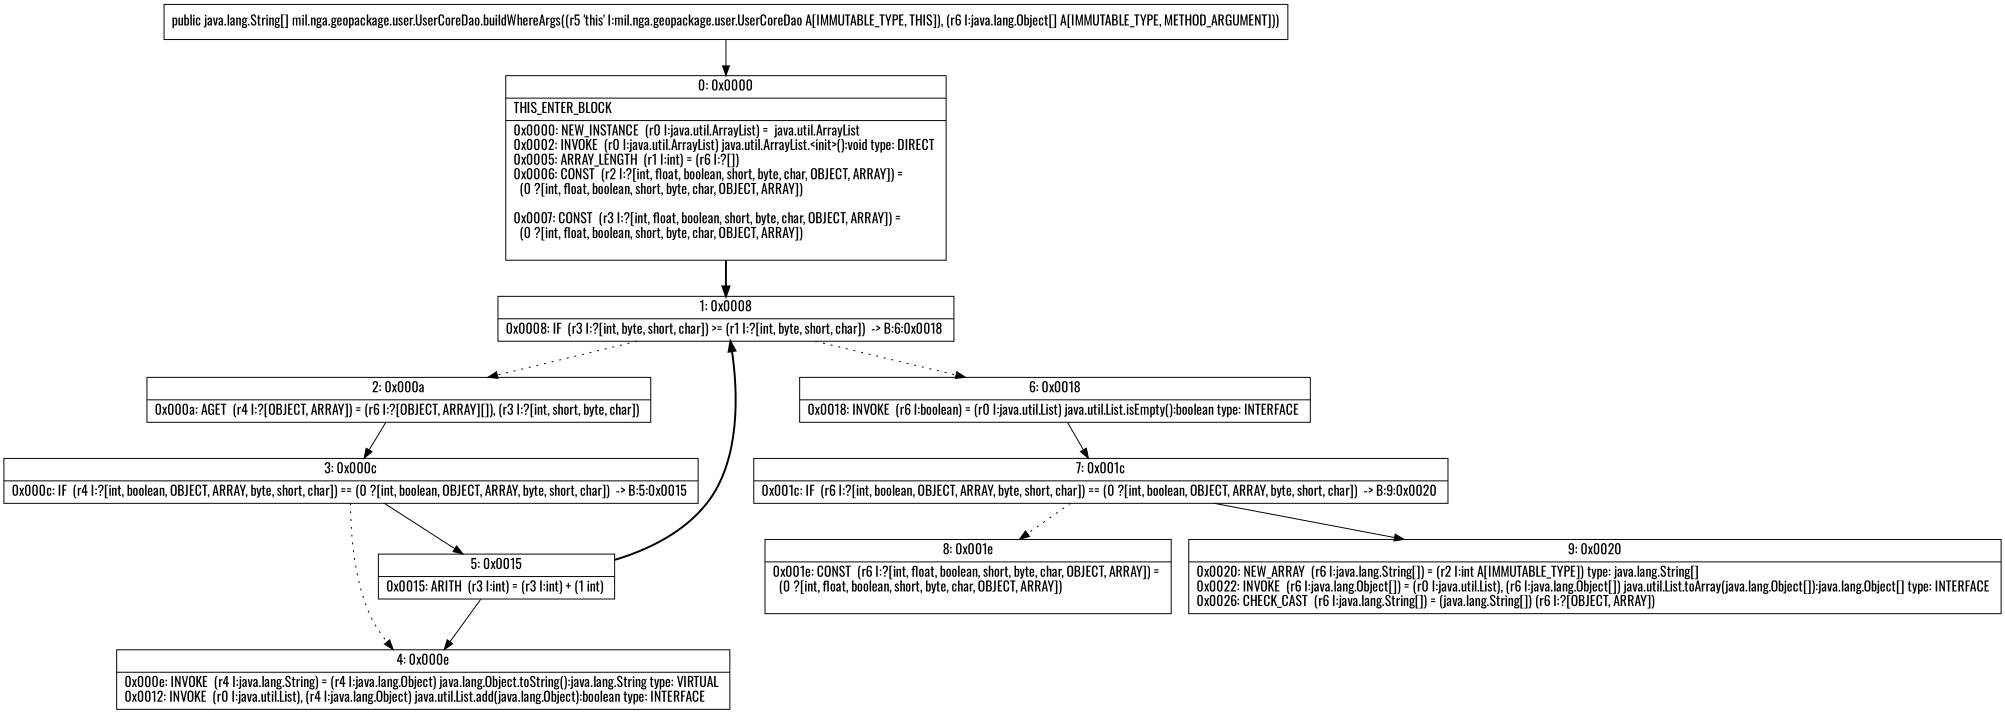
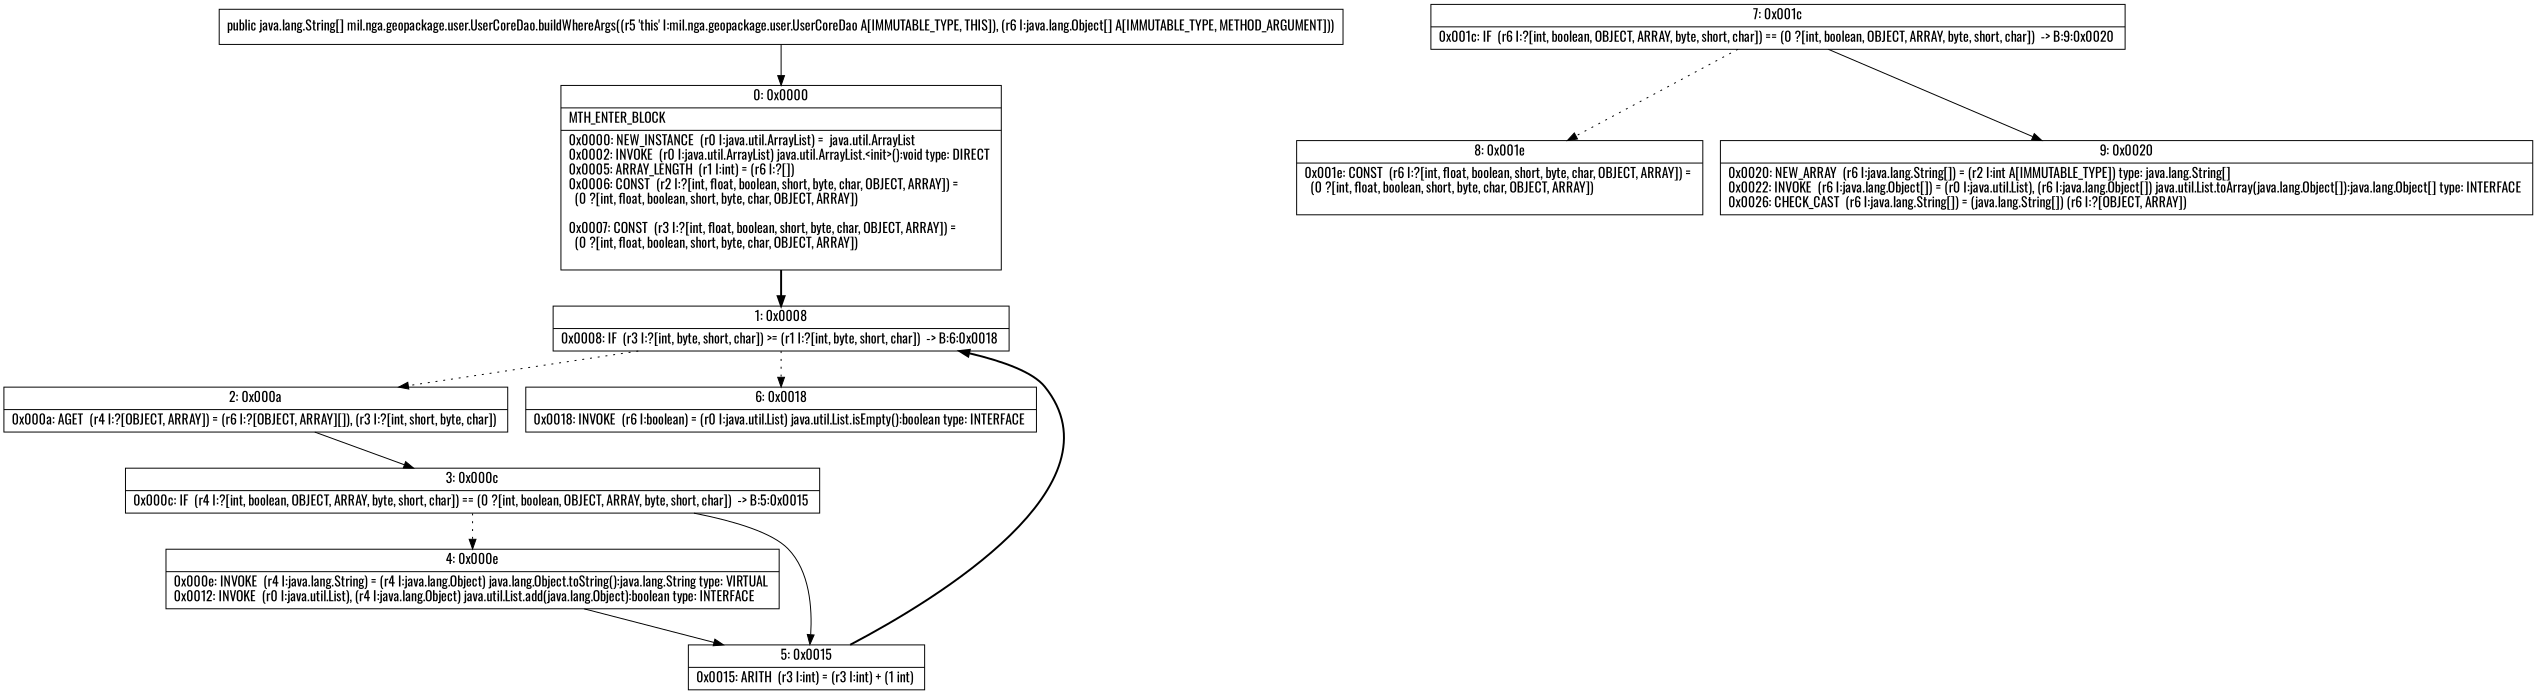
node "0: 0x0000": text "THIS_ENTER_BLOCK" -> "MTH_ENTER_BLOCK"
edge "6: 0x0018" -> "7: 0x001c": removed
edge "5: 0x0015" -> "4: 0x000e": reversed
